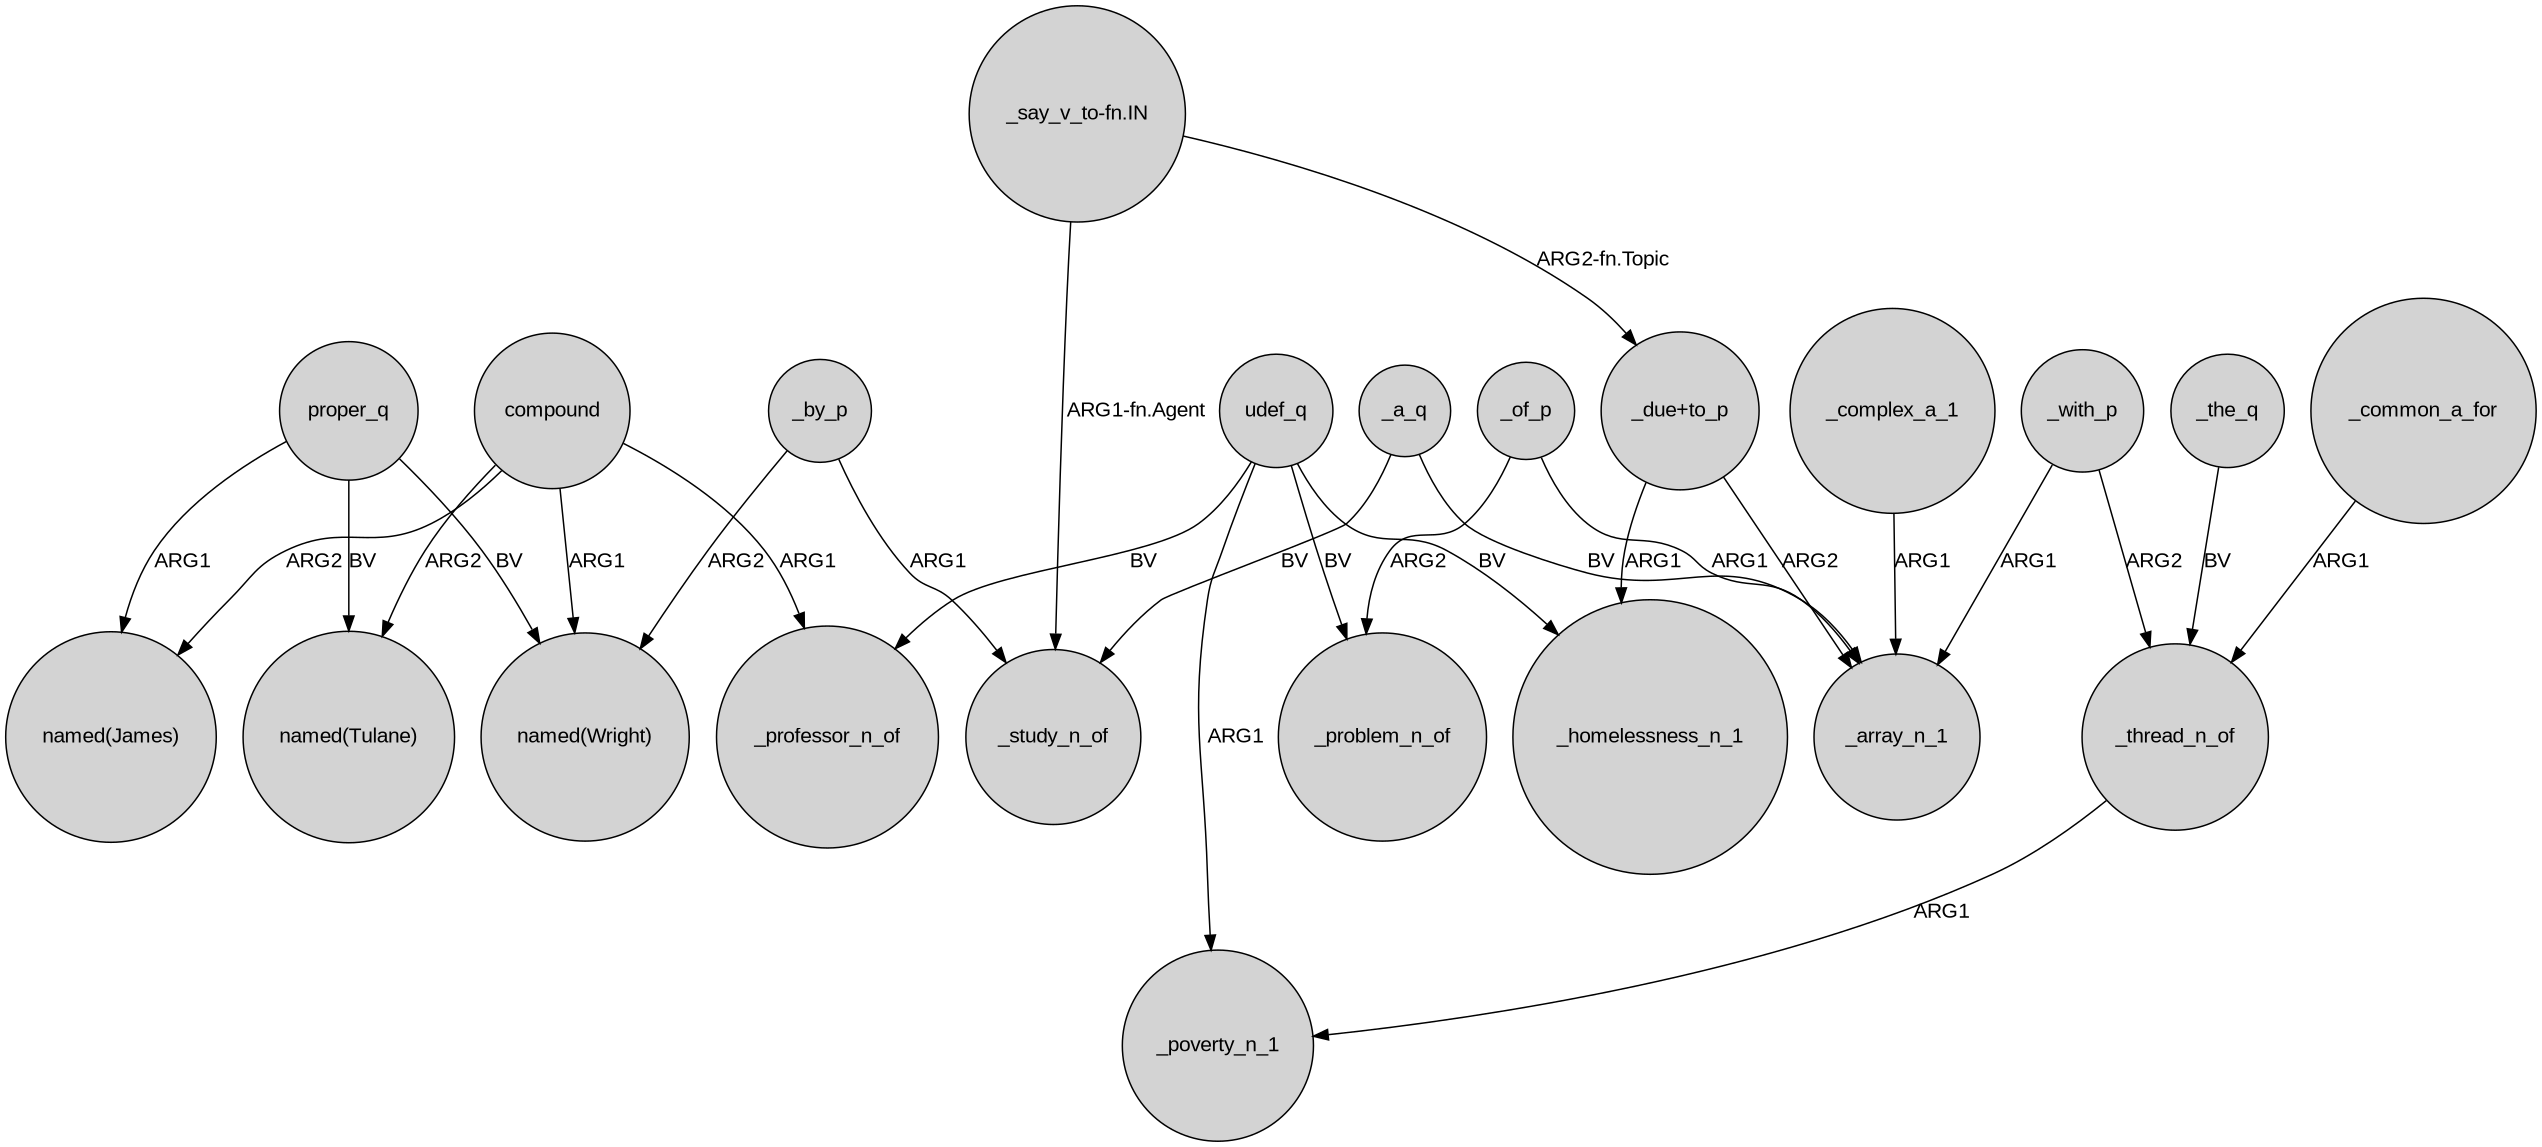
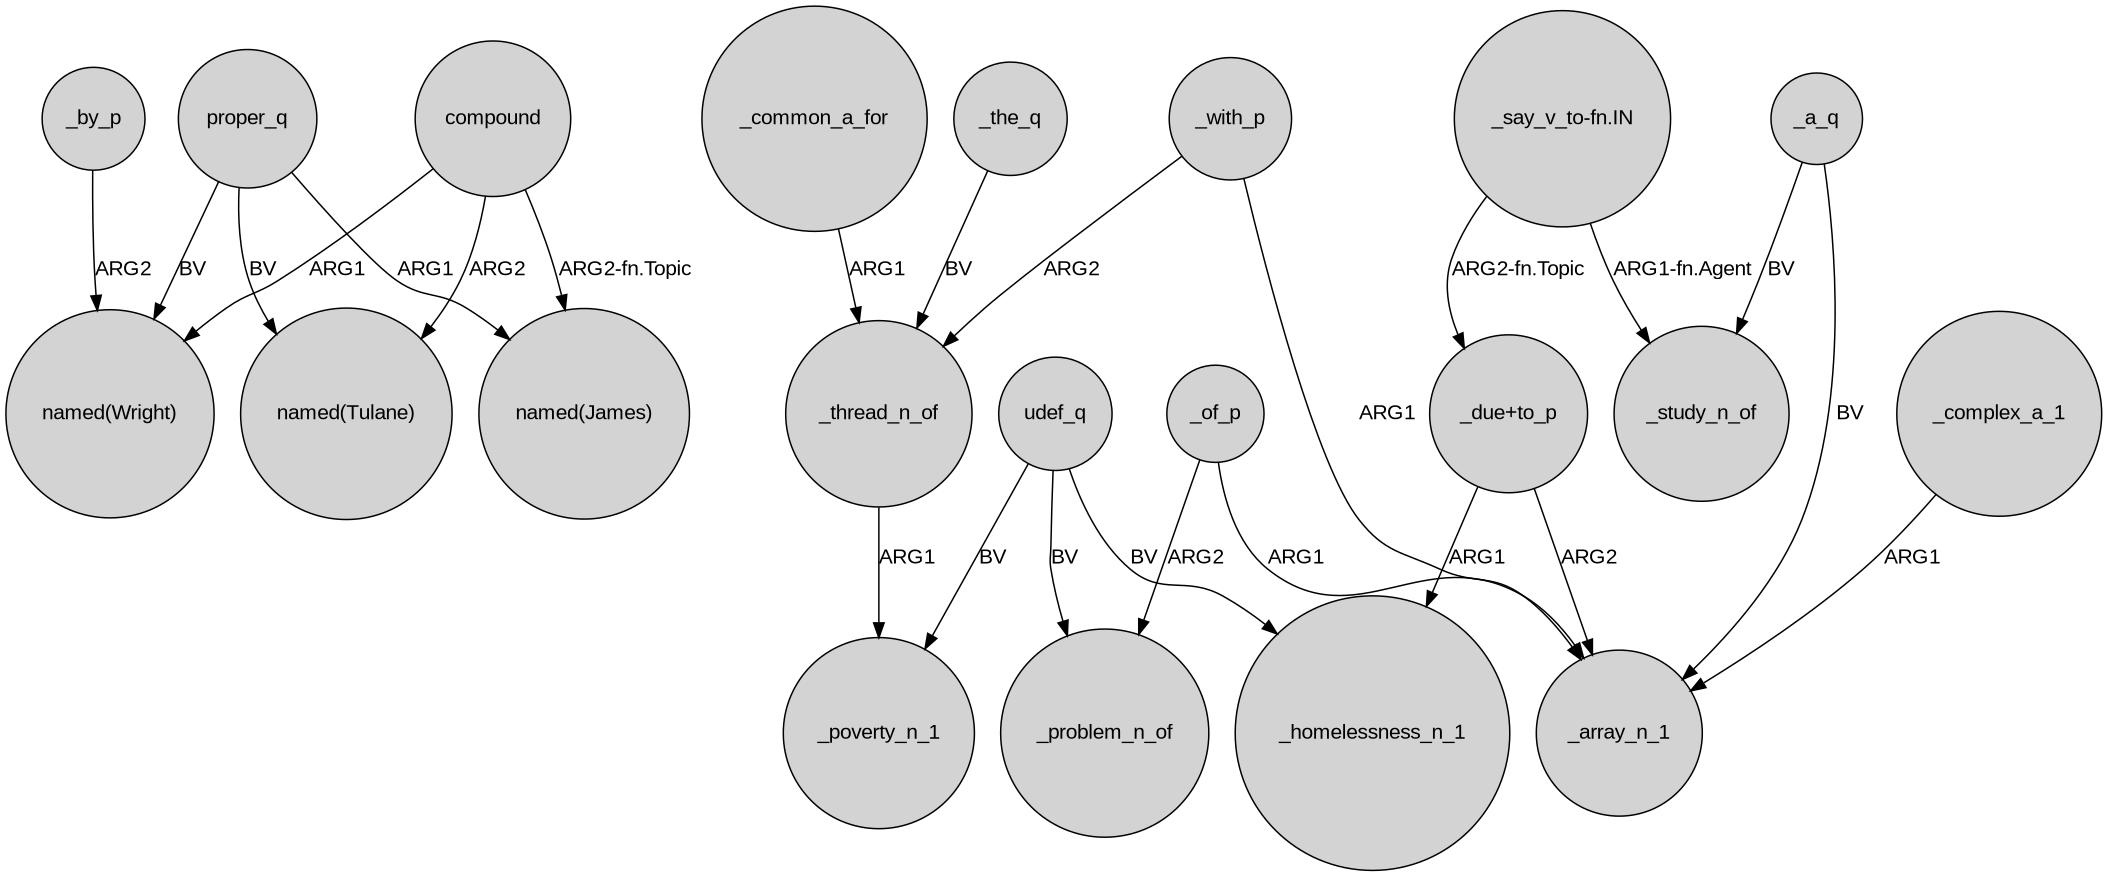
edge "compound" -> "named(James)": label "ARG2" -> "ARG2-fn.Topic"
edge "_by_p" -> "_study_n_of": removed, label "ARG1"
node "_professor_n_of": removed
edge "udef_q" -> "_poverty_n_1": label "ARG1" -> "BV"
